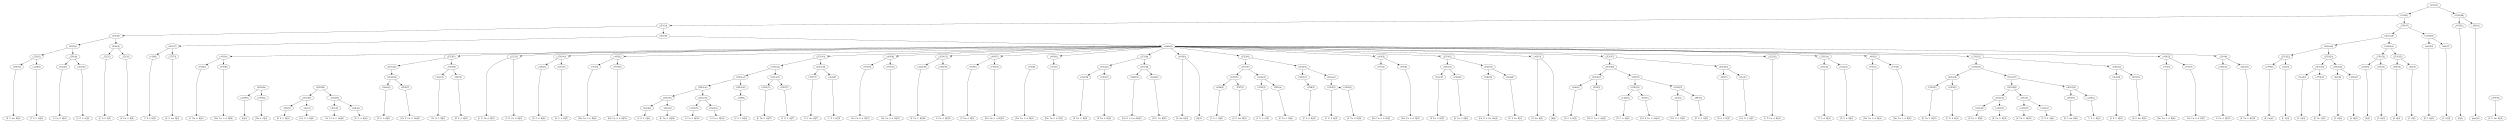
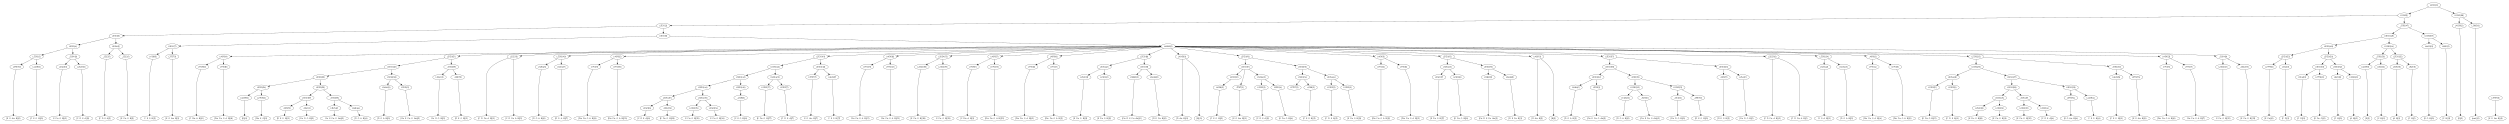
edge "L4616(0)" -> "L1710(0)": added
node "L5130(33)": added
edge "L5130(12)" -> "L3757(2)": now "L5130(11)" -> "L3757(2)"
node "L3757(3)": added
edge "L2323(3)" -> "L2322(5)": now "L5054(4)" -> "L2322(5)"
node "[C  D  Fis  A  B](1)": added
